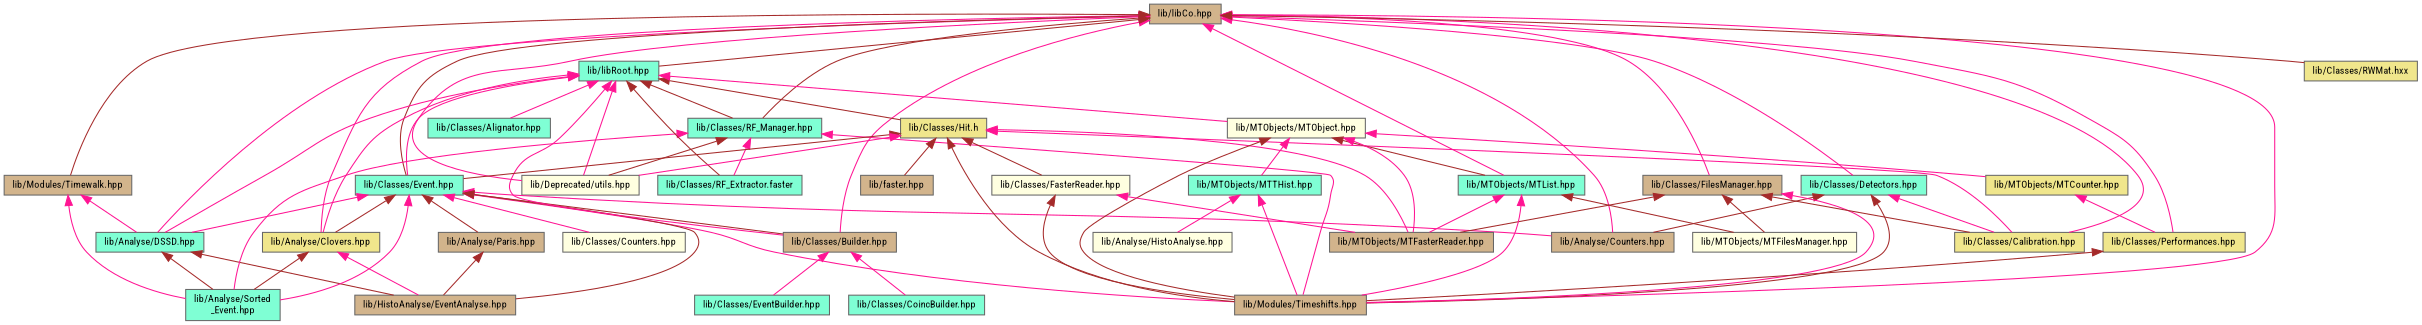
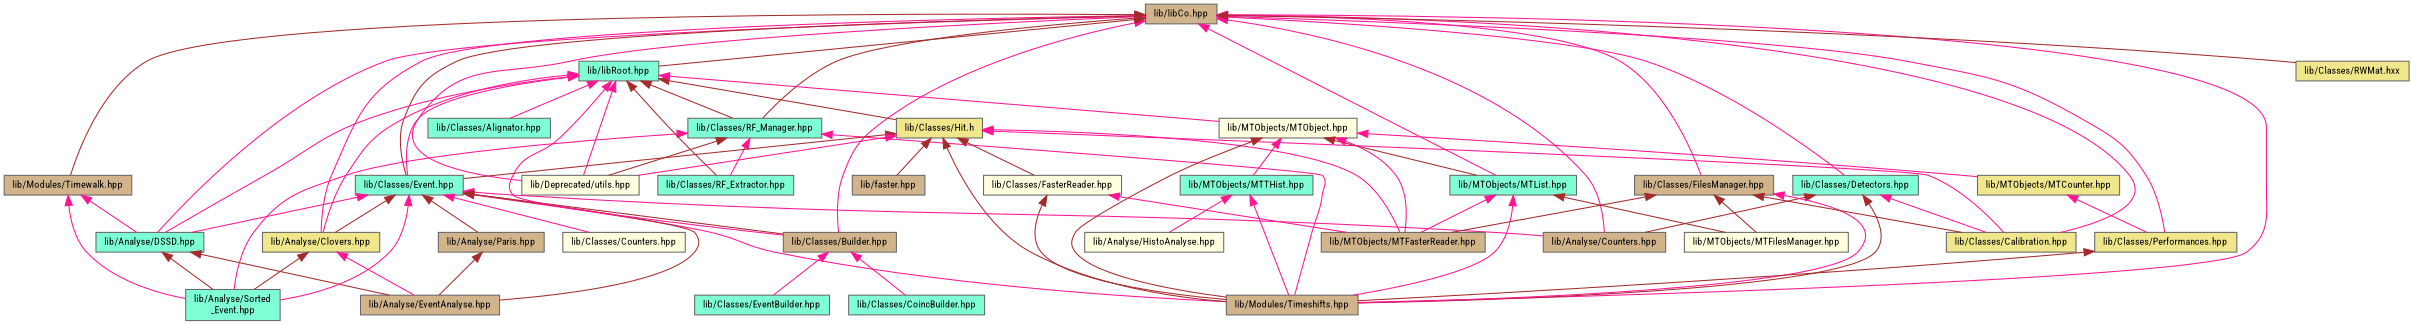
node "lib/Classes/RF_Extractor.faster": label "lib/Classes/RF_Extractor.faster" -> "lib/Classes/RF_Extractor.hpp"
node "lib/HistoAnalyse/EventAnalyse.hpp": label "lib/HistoAnalyse/EventAnalyse.hpp" -> "lib/Analyse/EventAnalyse.hpp"
